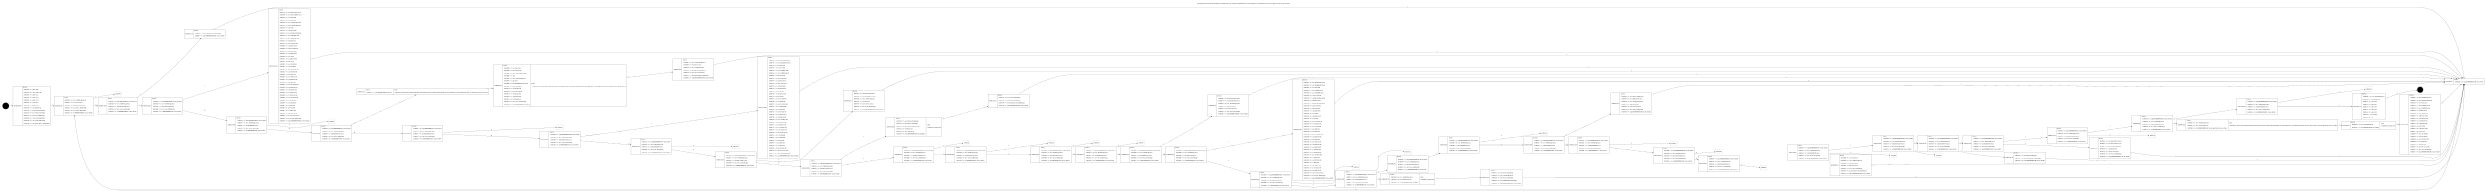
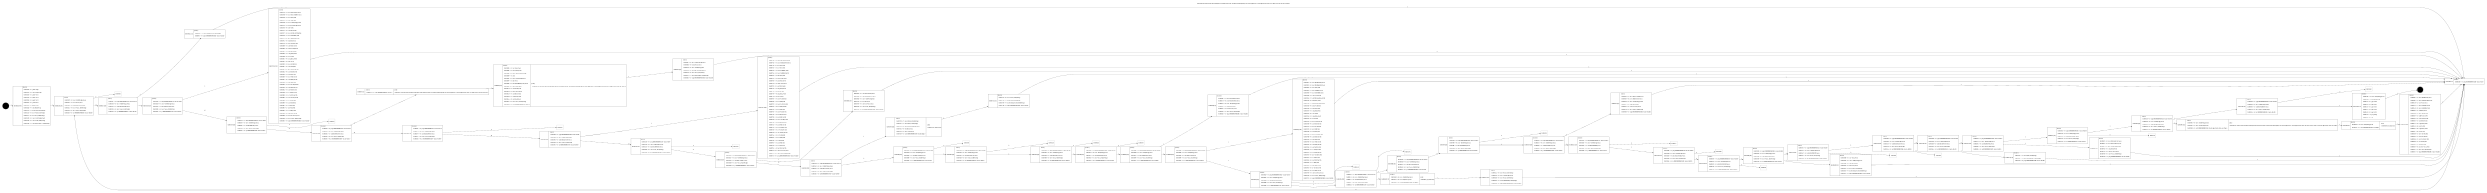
node "0x401580 [28]": added
